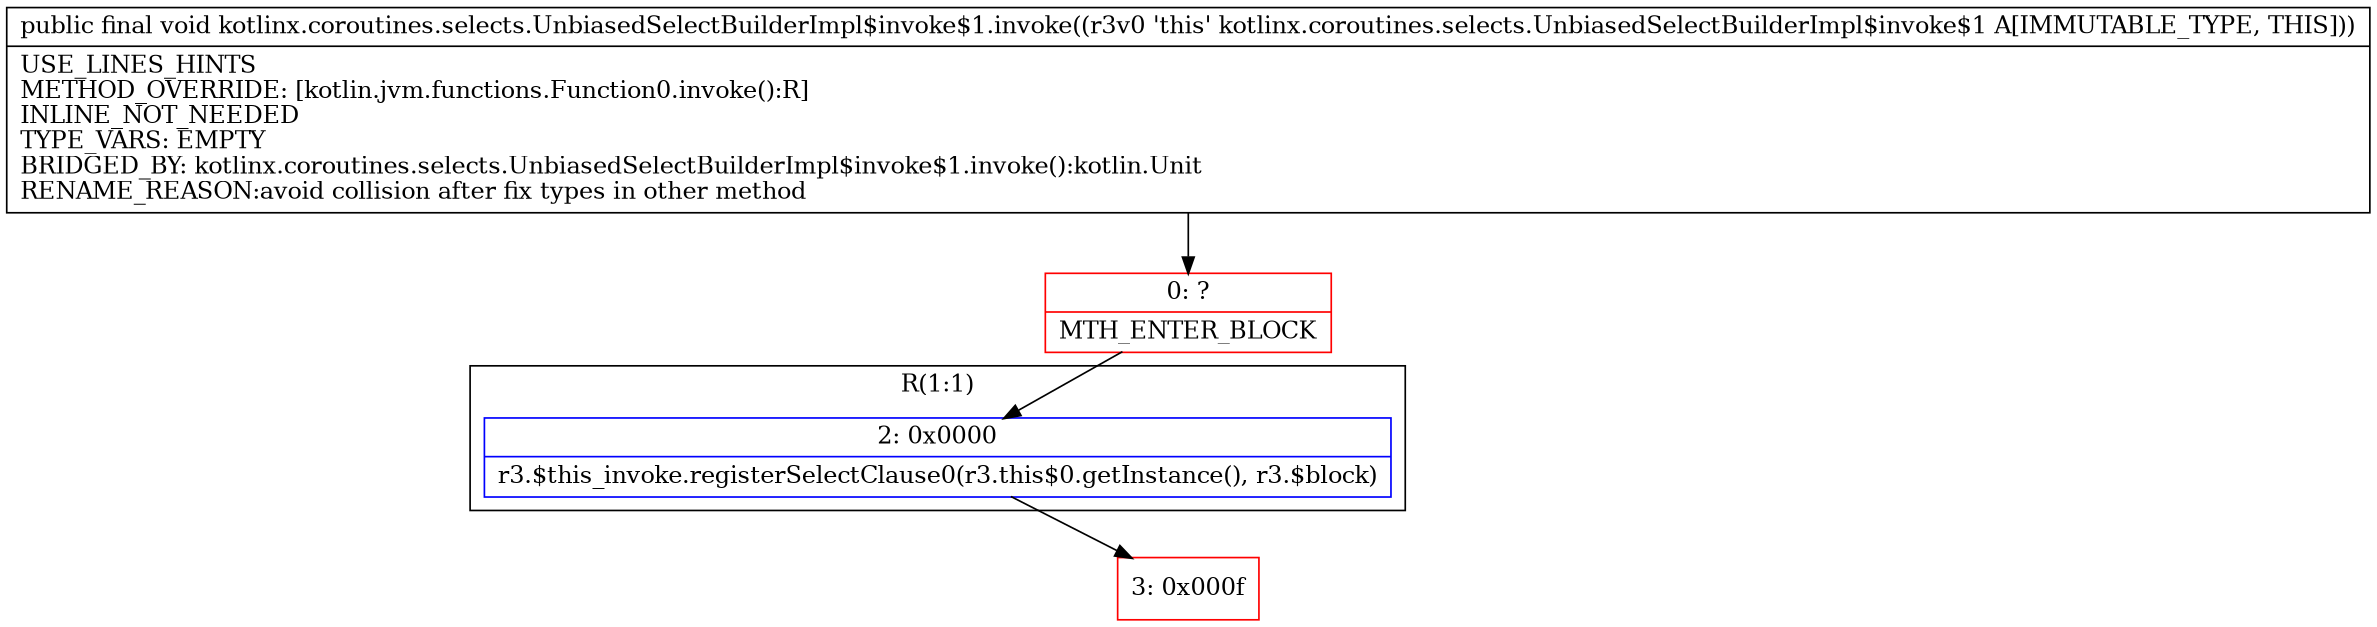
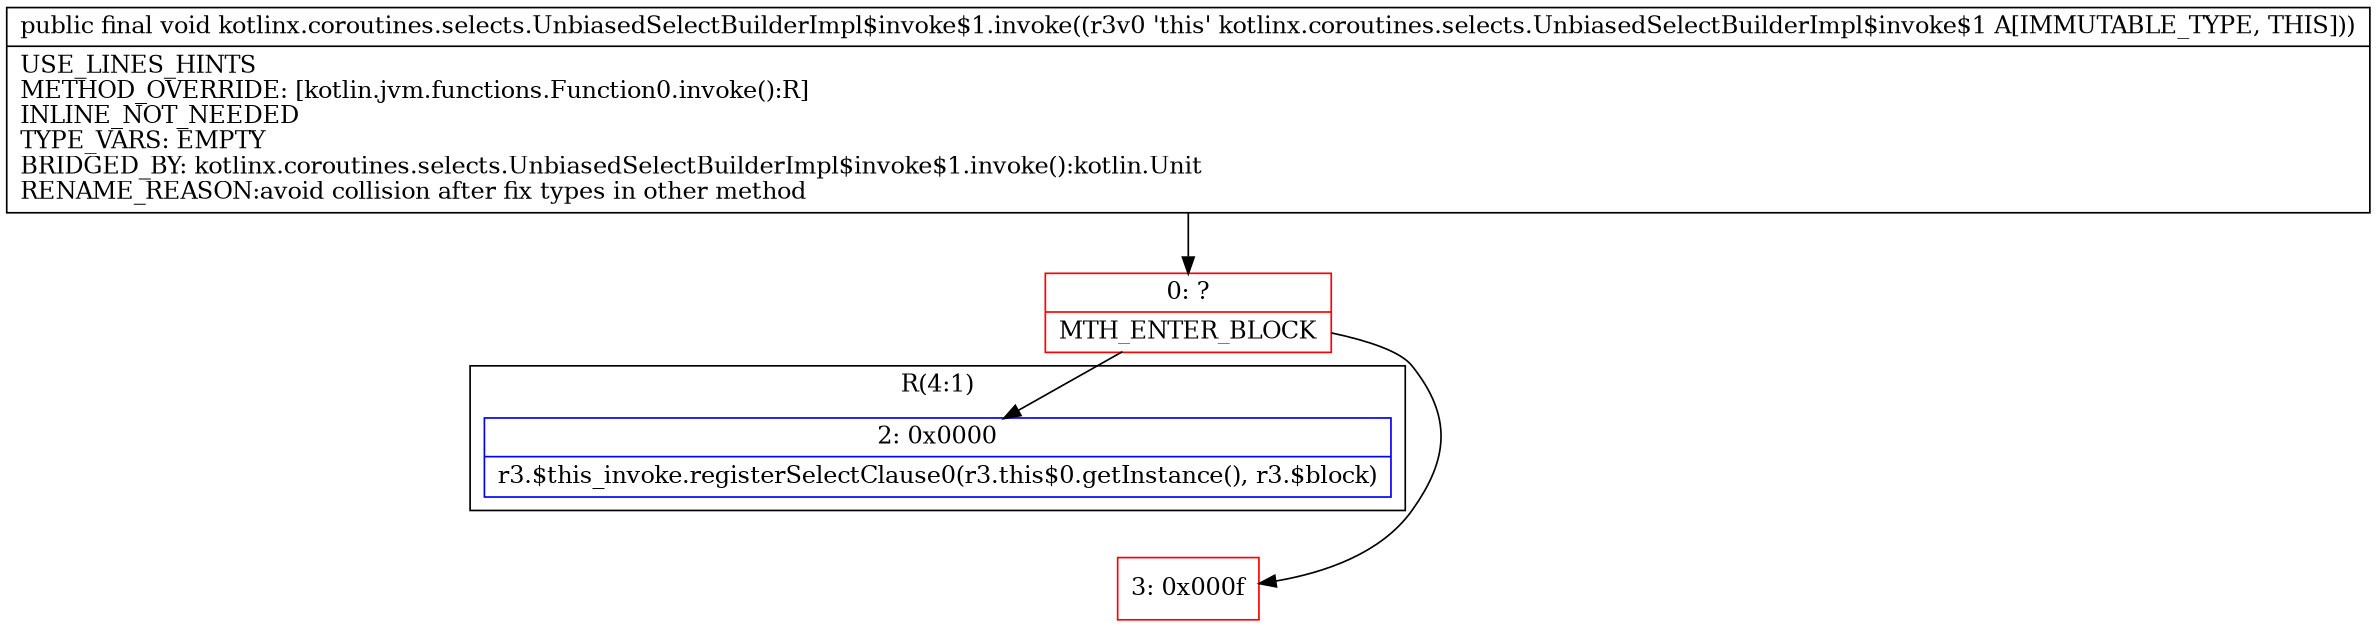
cluster "R(1:1)": label "R(1:1)" -> "R(4:1)"
edge "2: 0x0000" -> "3: 0x000f": now "0: ?" -> "3: 0x000f"
